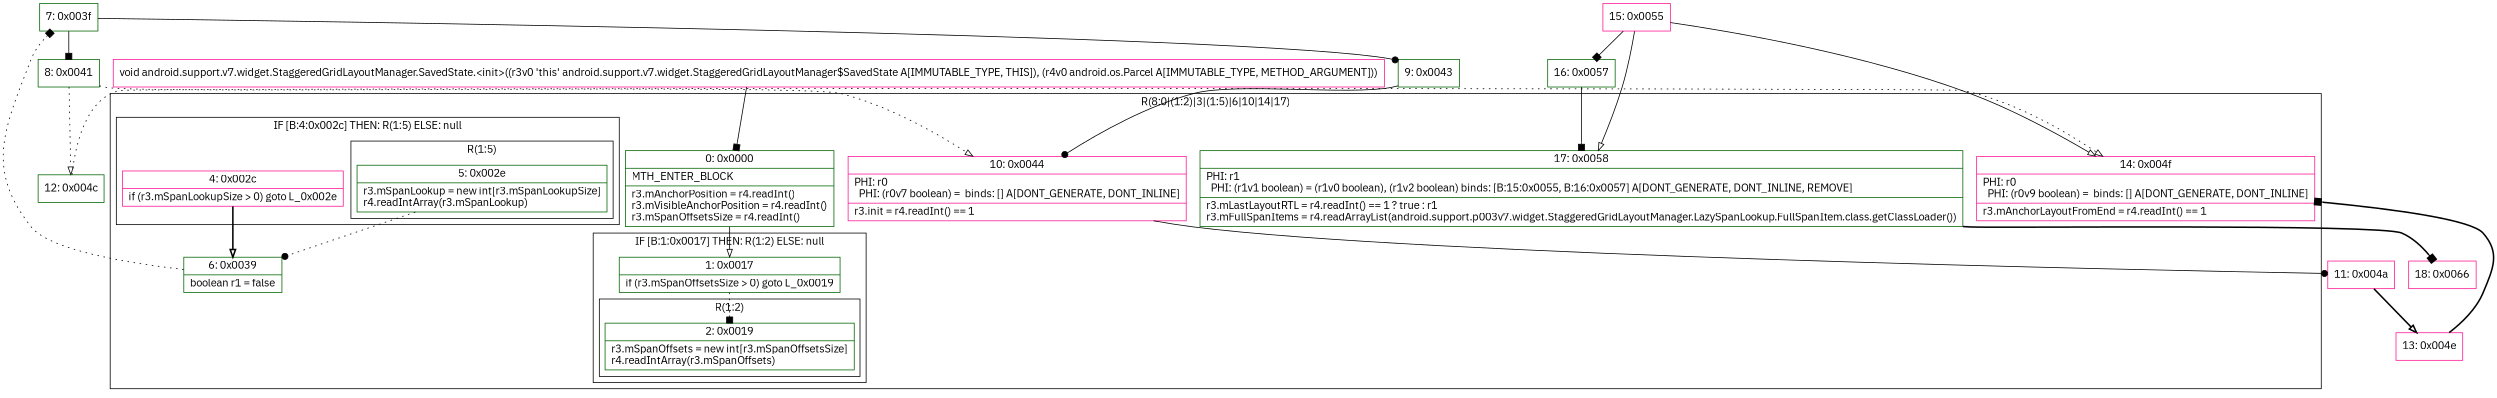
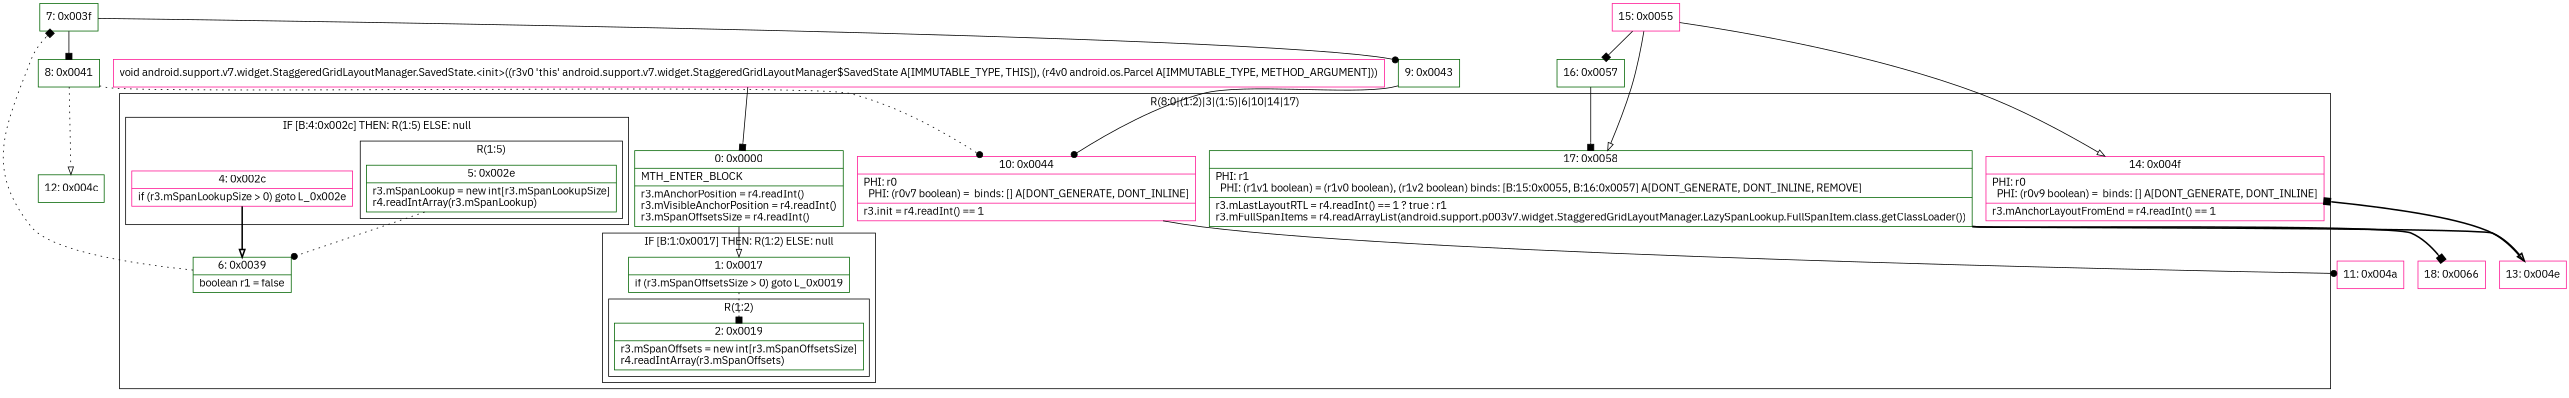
edge "12: 0x004c" -> "14: 0x004f": removed
edge "8: 0x0041" -> "10: 0x0044": arrowhead onormal -> dot
edge "11: 0x004a" -> "13: 0x004e": now "17: 0x0058" -> "13: 0x004e"
